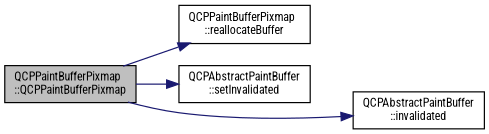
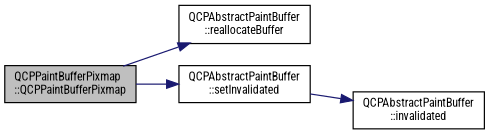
node "QCPPaintBufferPixmap ::reallocateBuffer": label "QCPPaintBufferPixmap ::reallocateBuffer" -> "QCPAbstractPaintBuffer ::reallocateBuffer"
edge "QCPPaintBufferPixmap ::QCPPaintBufferPixmap" -> "QCPAbstractPaintBuffer ::invalidated": now "QCPAbstractPaintBuffer ::setInvalidated" -> "QCPAbstractPaintBuffer ::invalidated"
